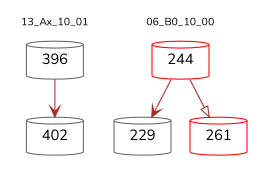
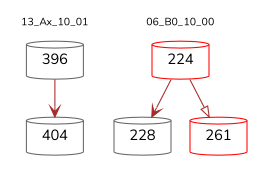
node "244": label "244" -> "224"
node "402": label "402" -> "404"
node "229": label "229" -> "228"
